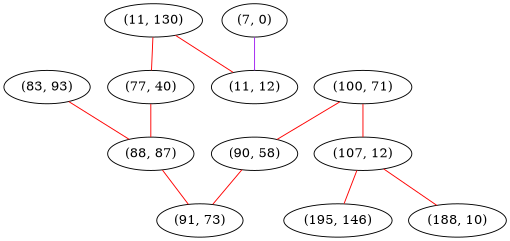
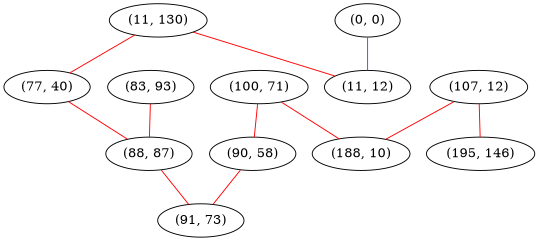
node "(7, 0)": label "(7, 0)" -> "(0, 0)"
edge "(100, 71)" -- "(107, 12)": now "(100, 71)" -- "(188, 10)"
